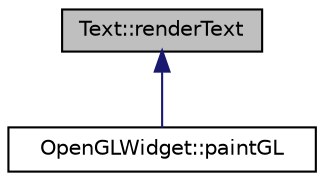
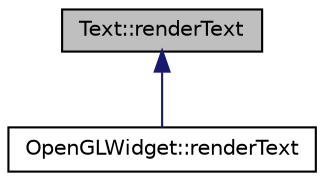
node "OpenGLWidget::paintGL": label "OpenGLWidget::paintGL" -> "OpenGLWidget::renderText"
